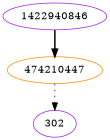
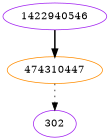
node "1422940846": label "1422940846" -> "1422940546"
node "474210447": label "474210447" -> "474310447"
